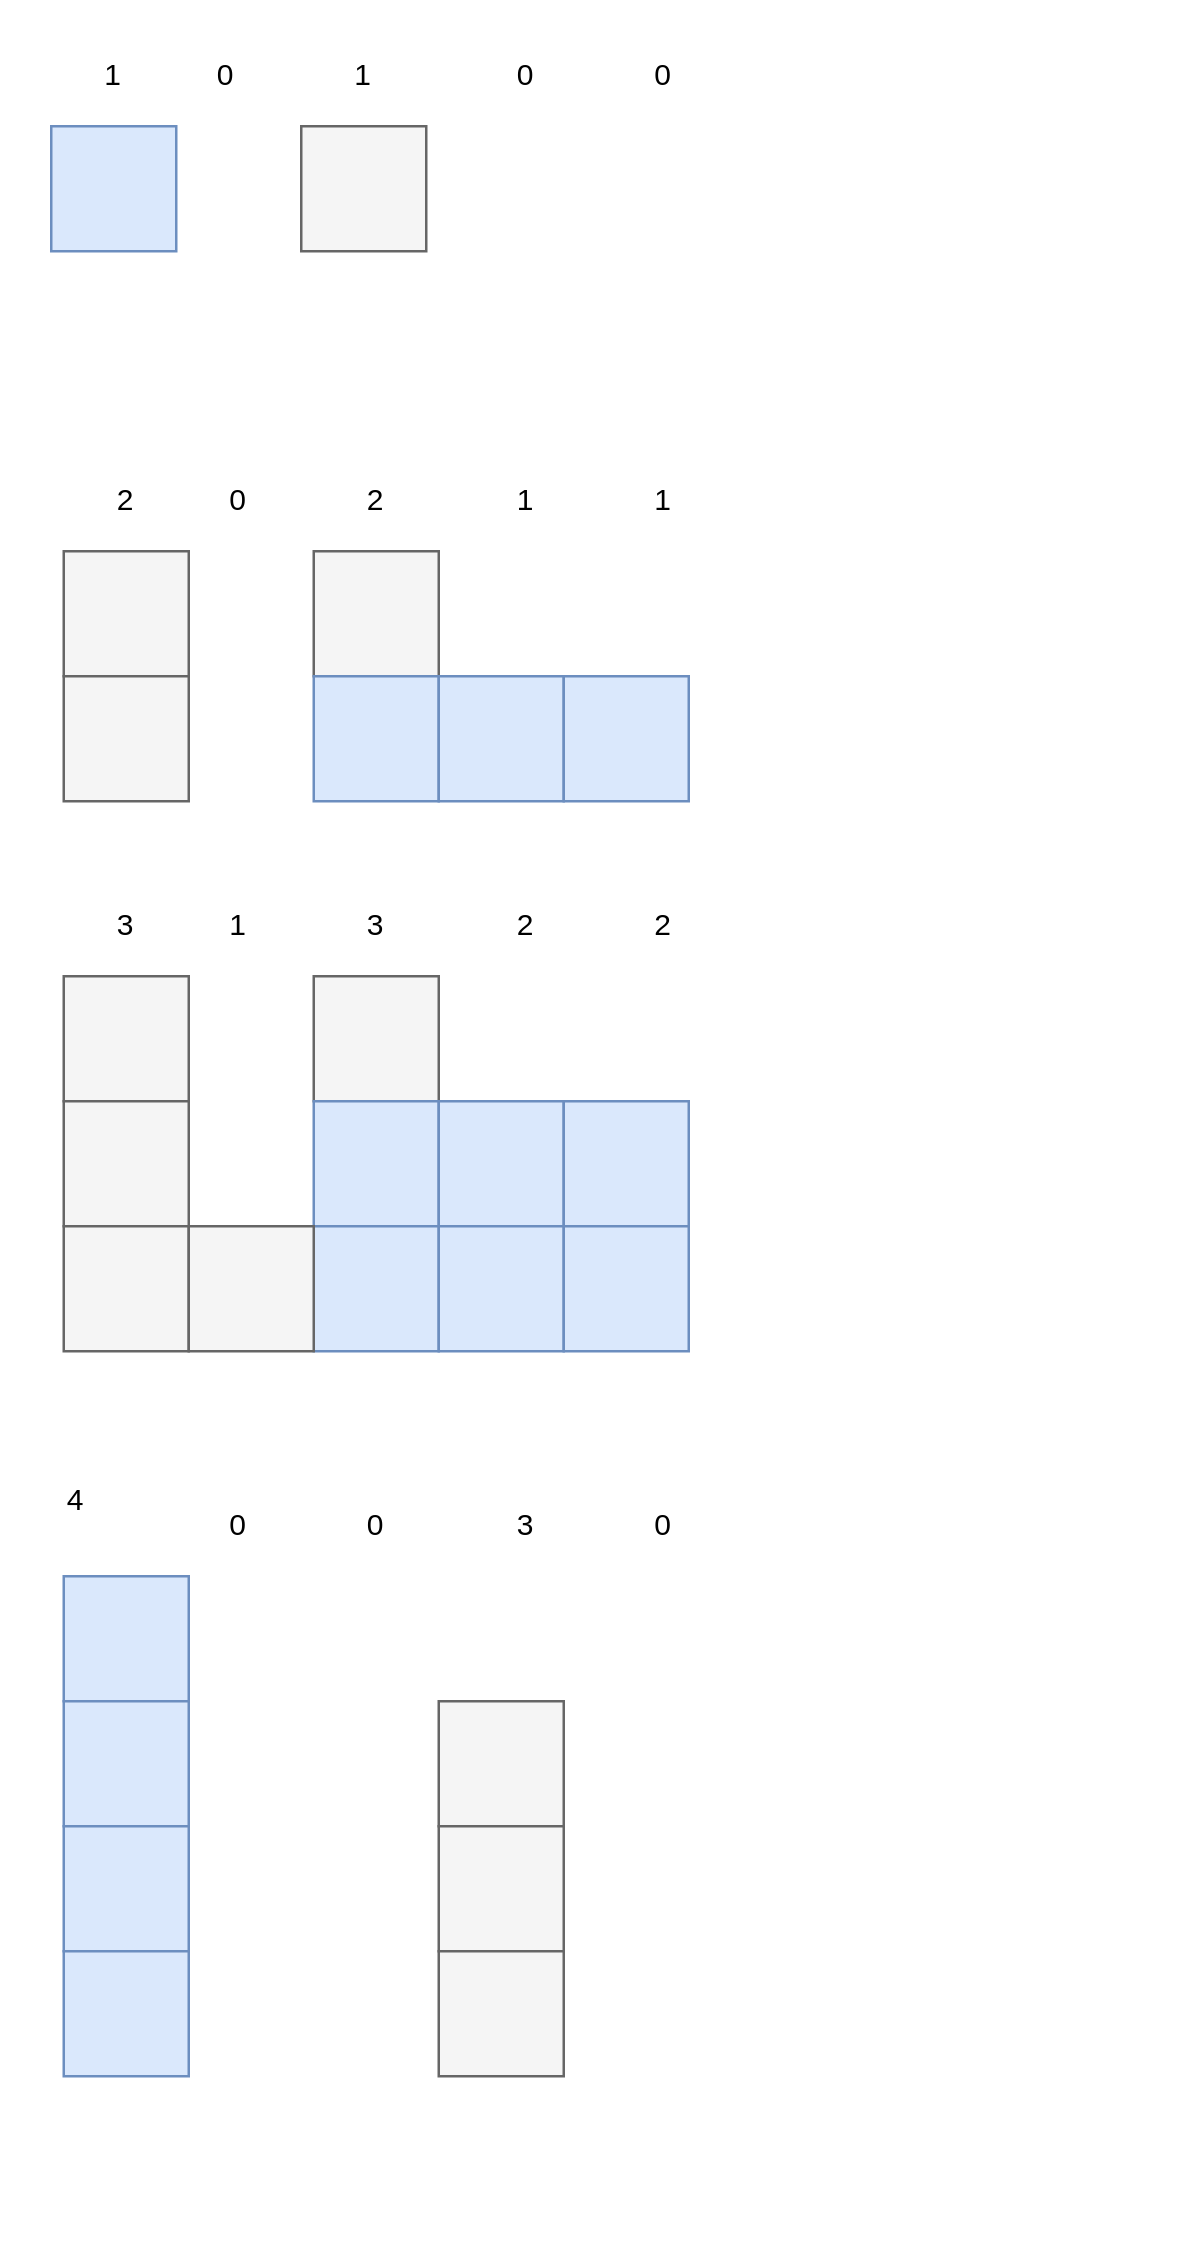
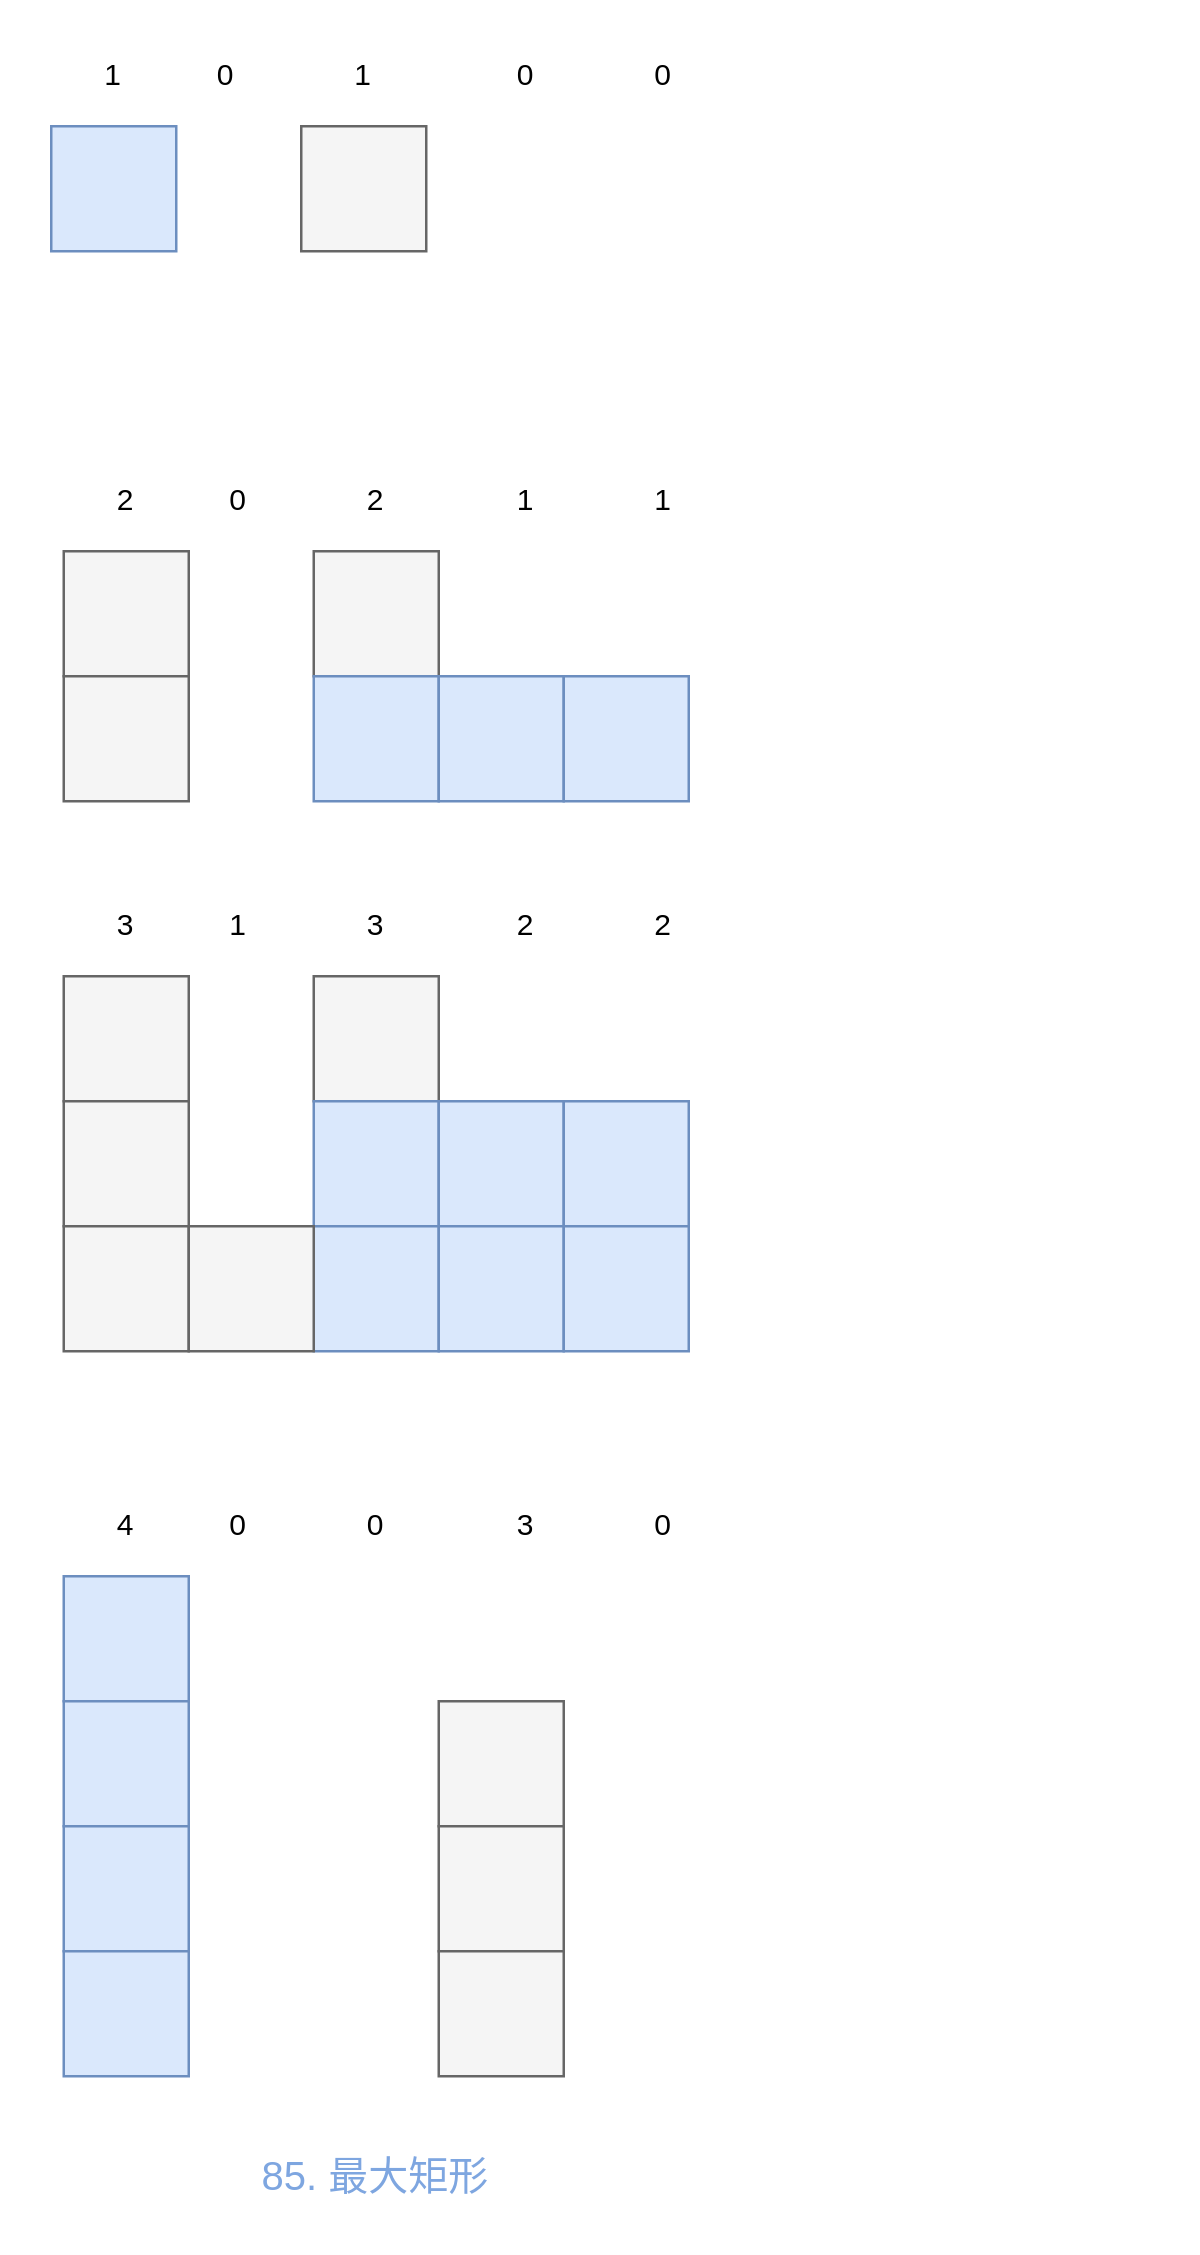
node "4": moved (76, 1501) -> (126, 1526)
node "85. 最大矩形": added
